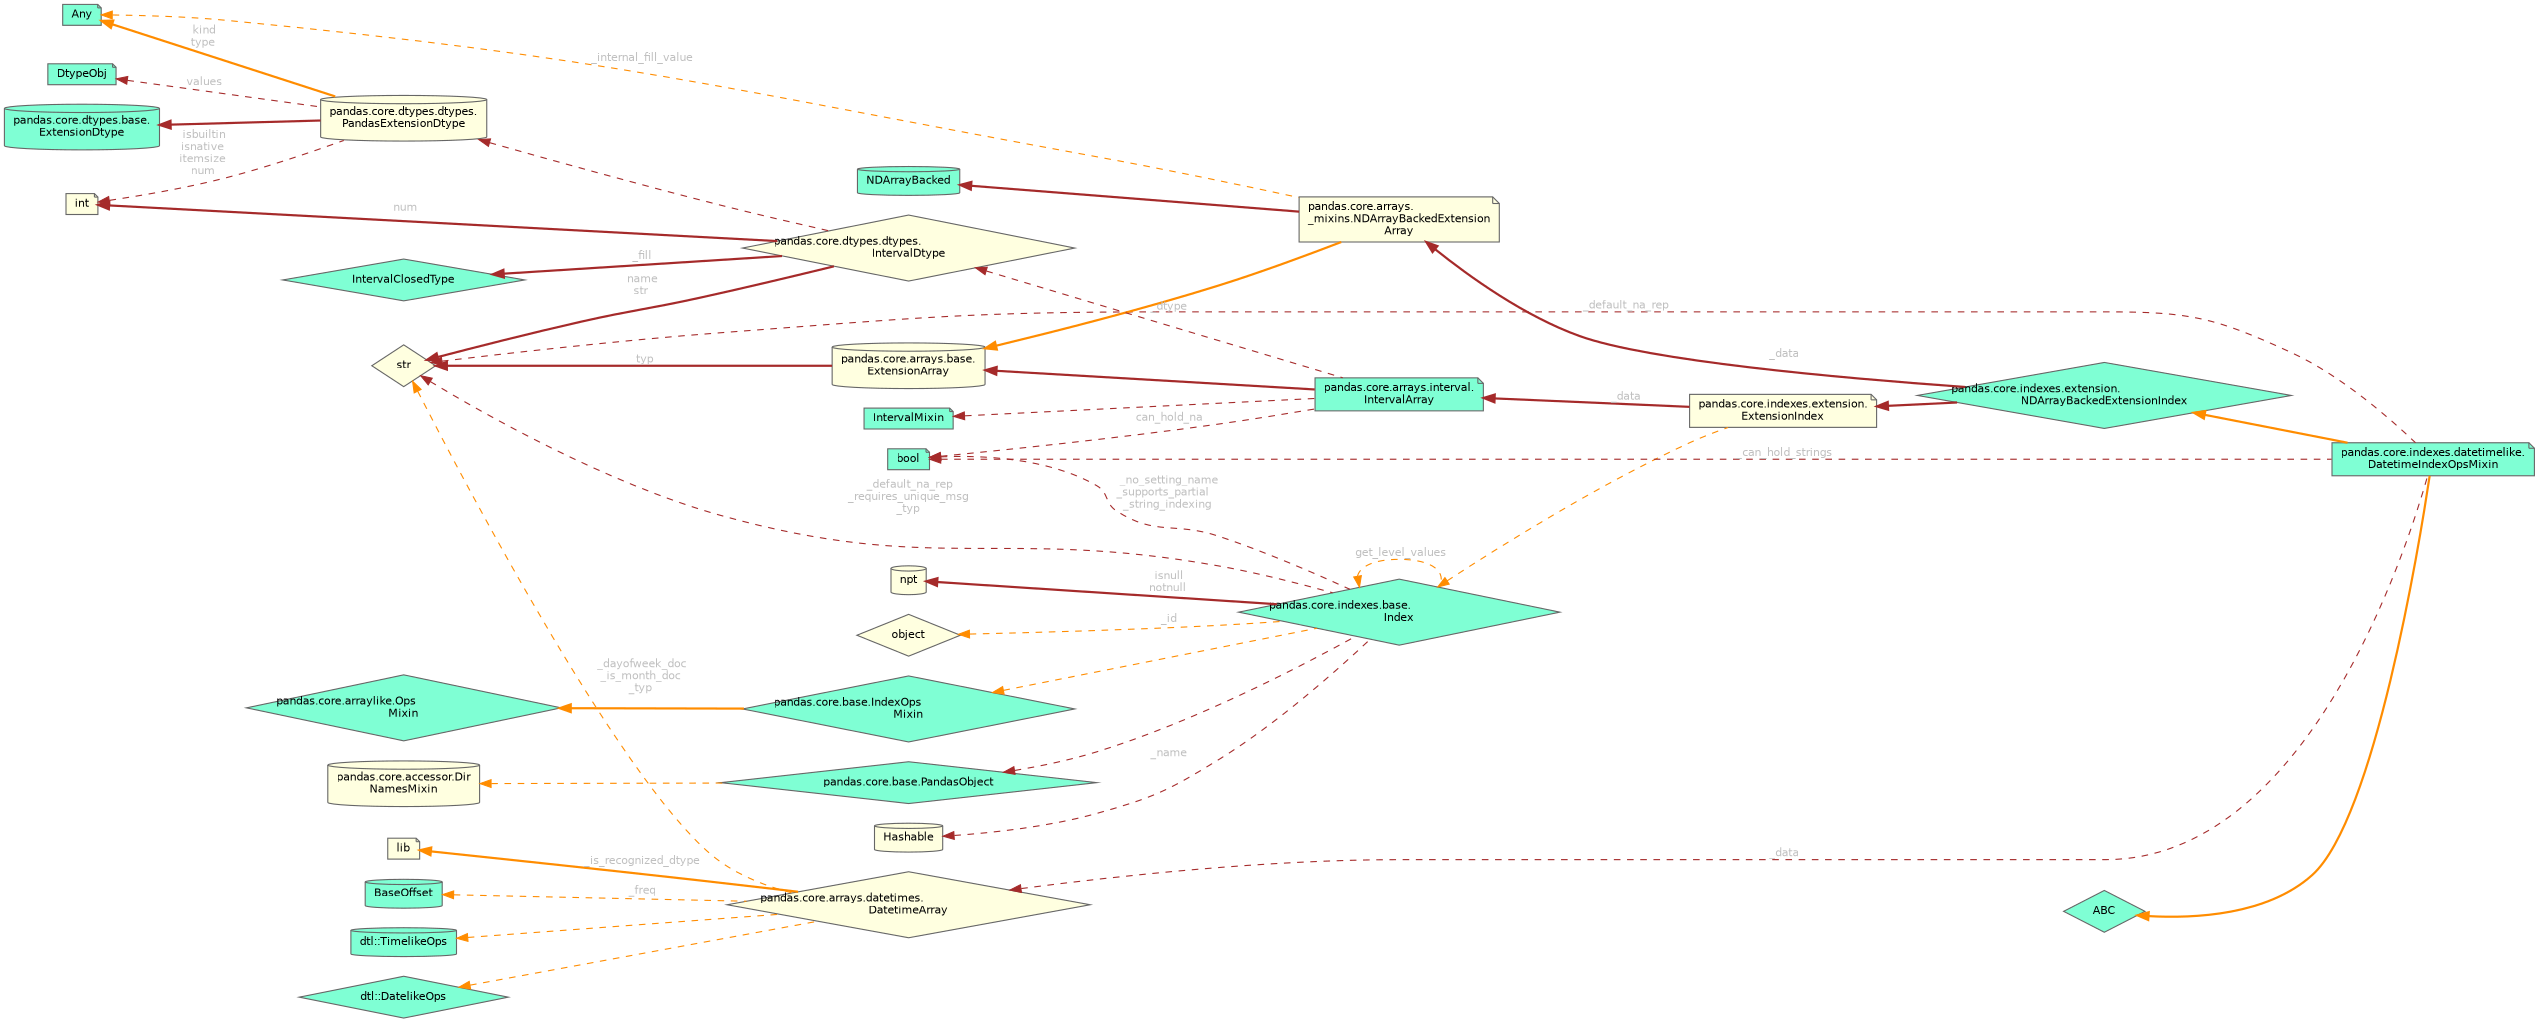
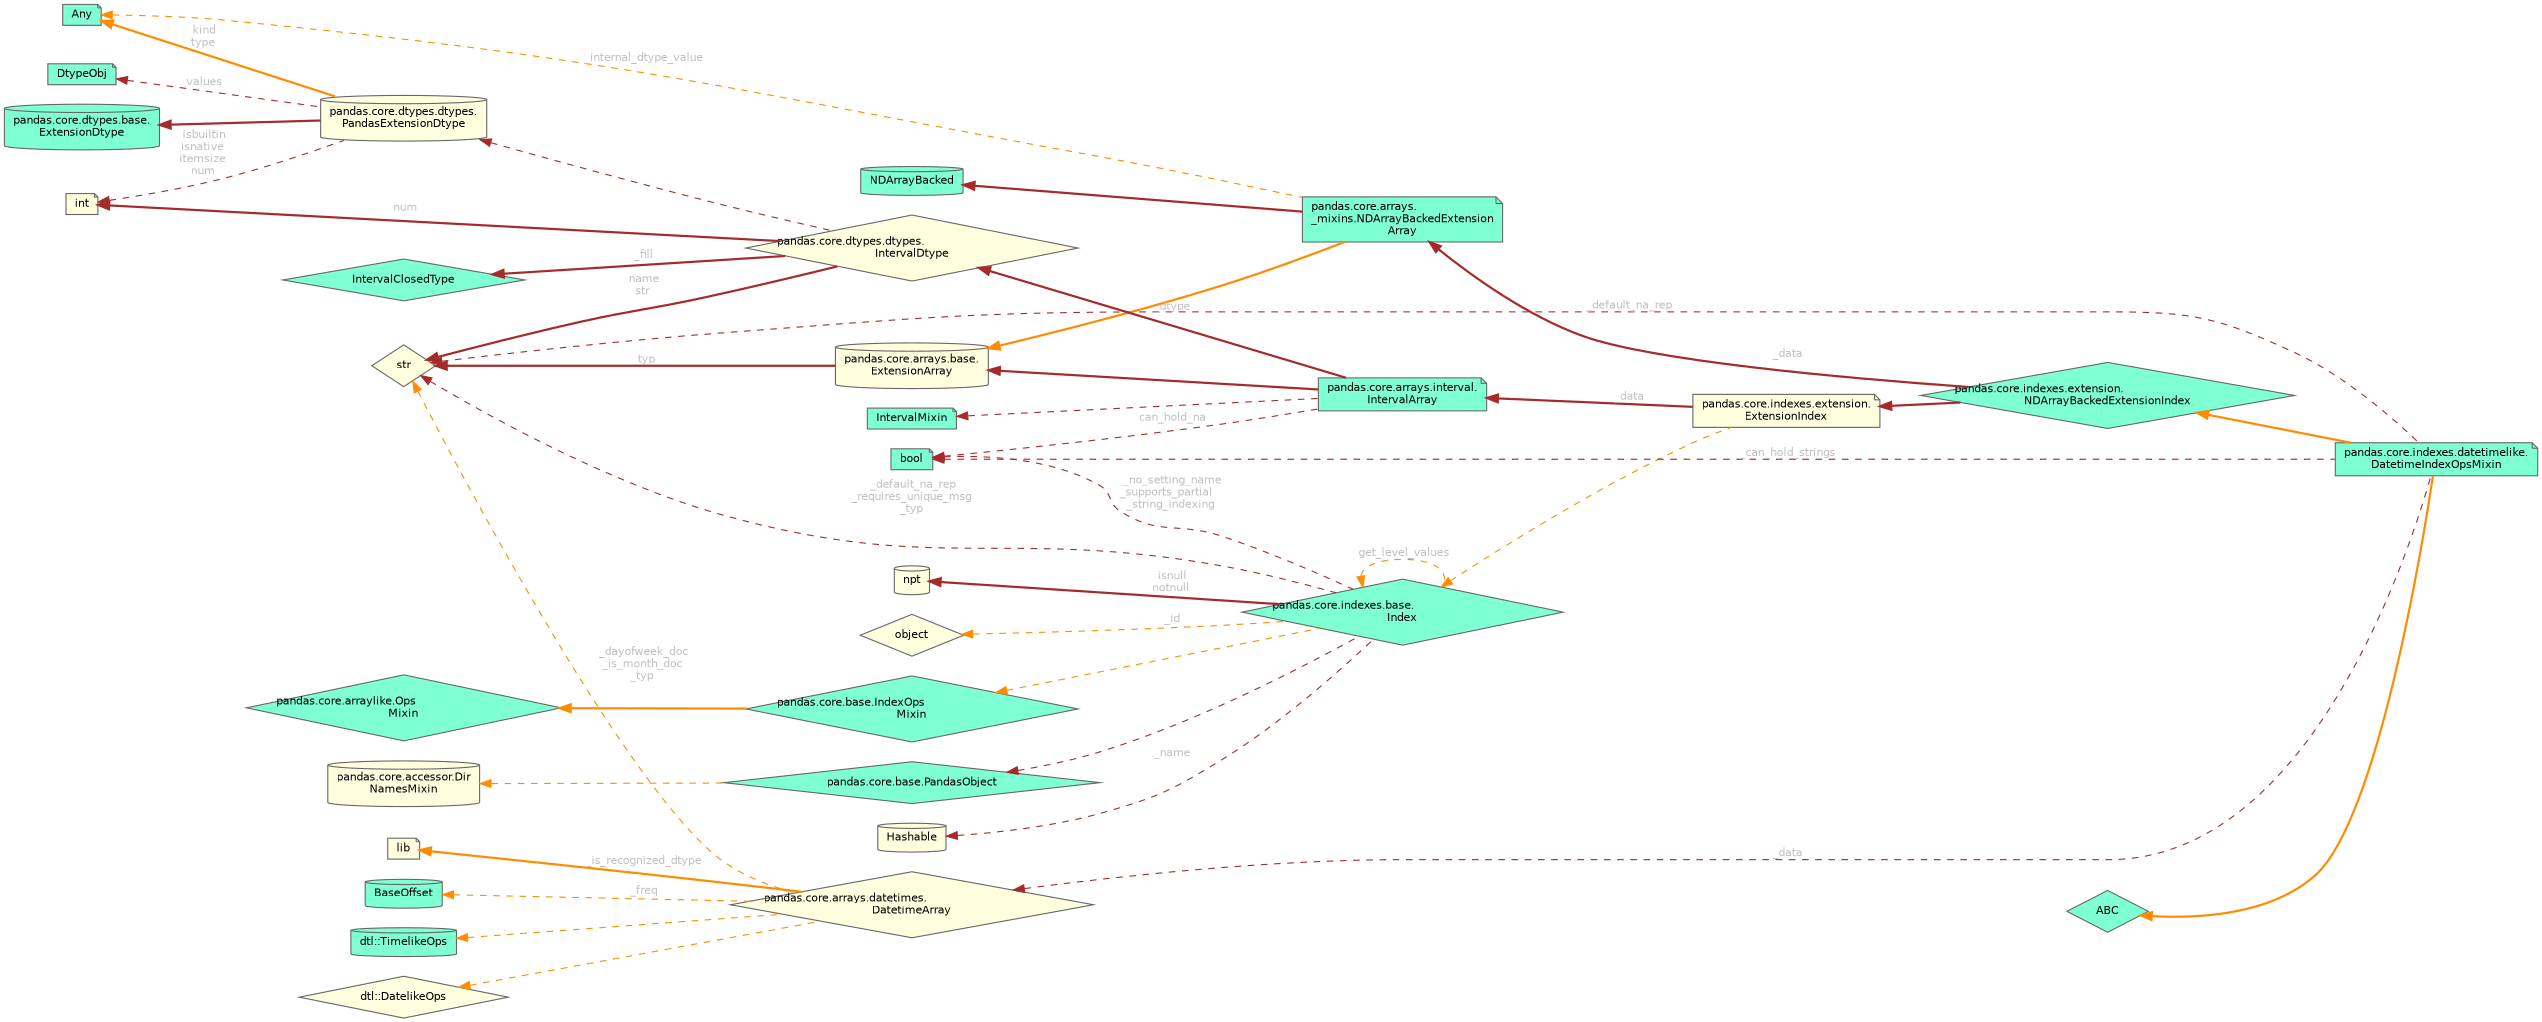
edge "pandas.core.arrays. _mixins.NDArrayBackedExtension Array" -> "Any": label " _internal_fill_value" -> " _internal_dtype_value"
node "pandas.core.arrays. _mixins.NDArrayBackedExtension Array": fillcolor lightyellow -> aquamarine
edge "pandas.core.arrays.interval. IntervalArray" -> "pandas.core.dtypes.dtypes. IntervalDtype": style dashed -> bold
node "dtl::DatelikeOps": fillcolor aquamarine -> lightyellow
